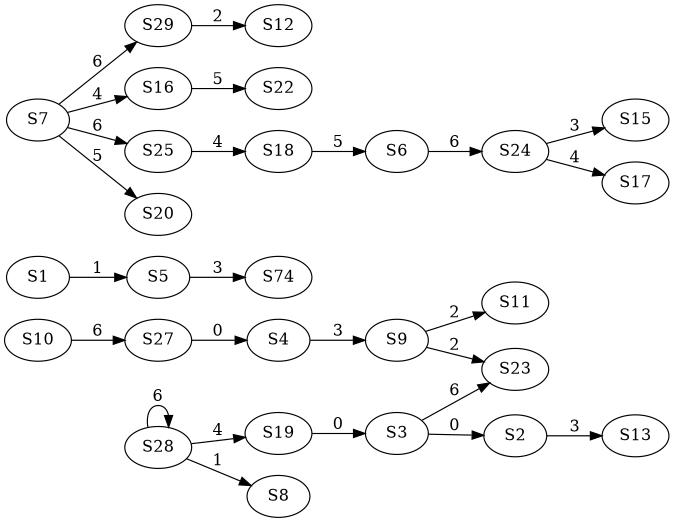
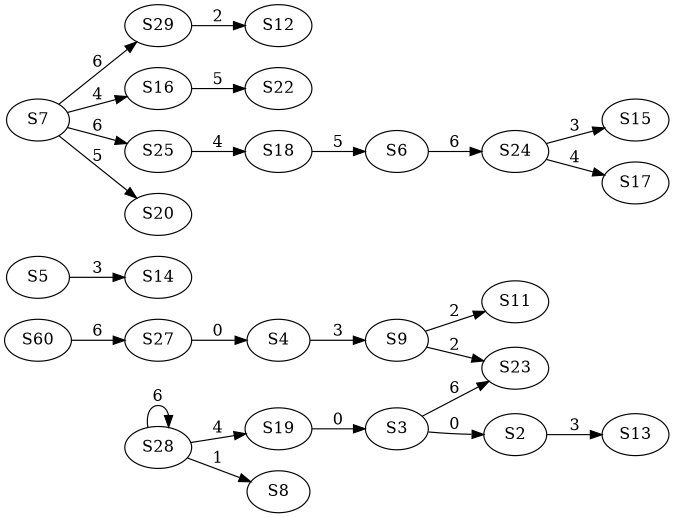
node "S1": removed
node "S74": label "S74" -> "S14"
node "S10": label "S10" -> "S60"
